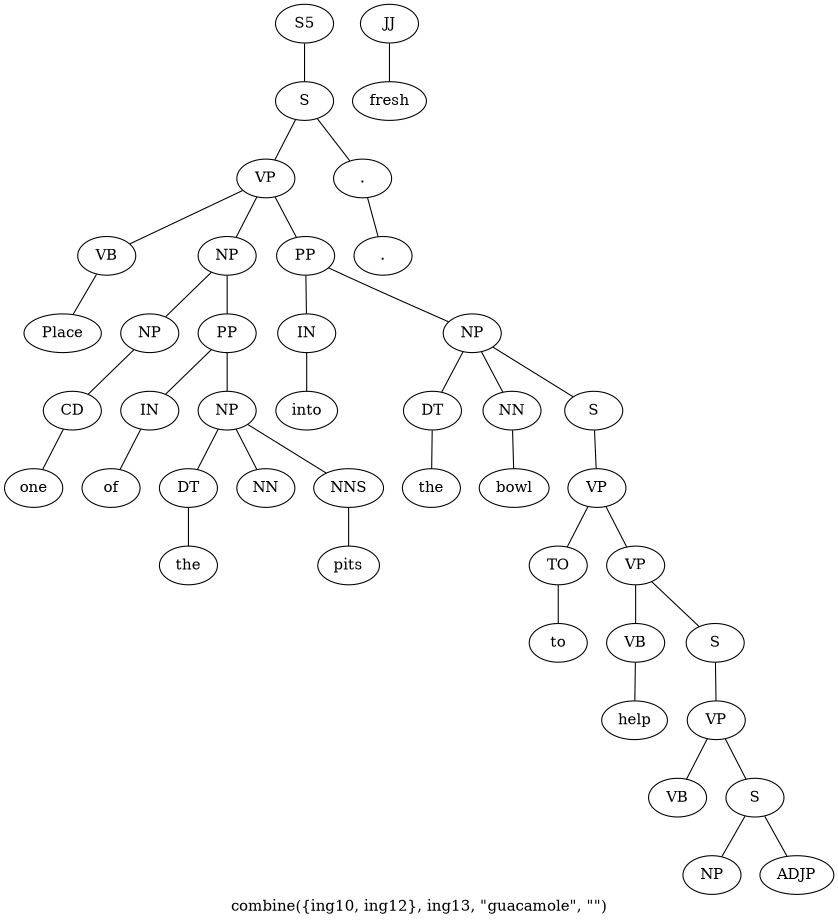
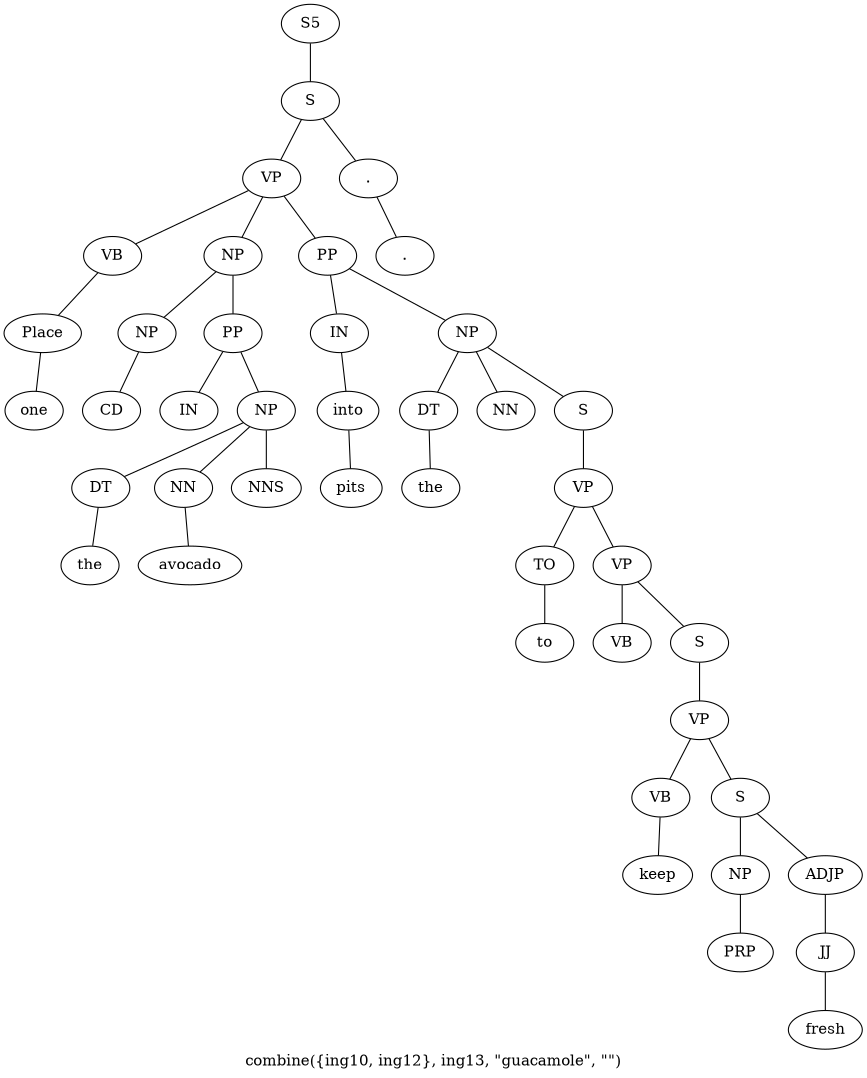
edge "CD" -- "one": now "Place" -- "one"
node "of": removed
node "bowl": removed
edge "NNS" -- "pits": now "into" -- "pits"
node "avocado": added
node "help": removed
node "keep": added
edge "ADJP" -- "JJ": added
node "PRP": added
